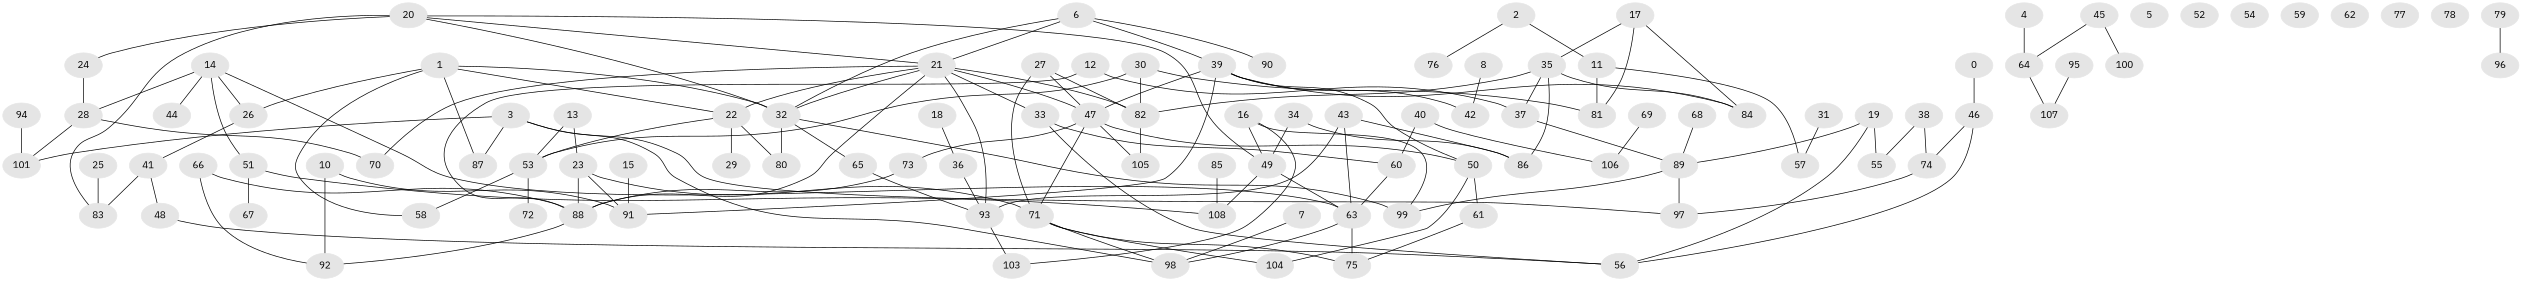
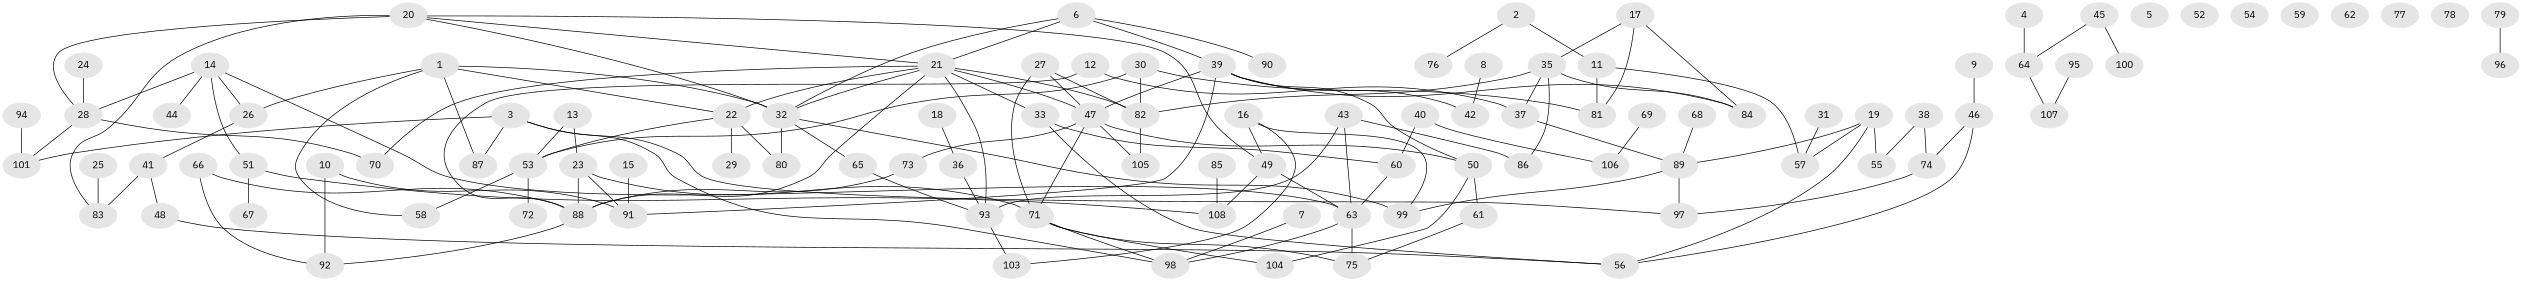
edge "20" -- "24": now "20" -- "28"
node "0": label "0" -> "9"
node "34": removed
edge "19" -- "57": added
